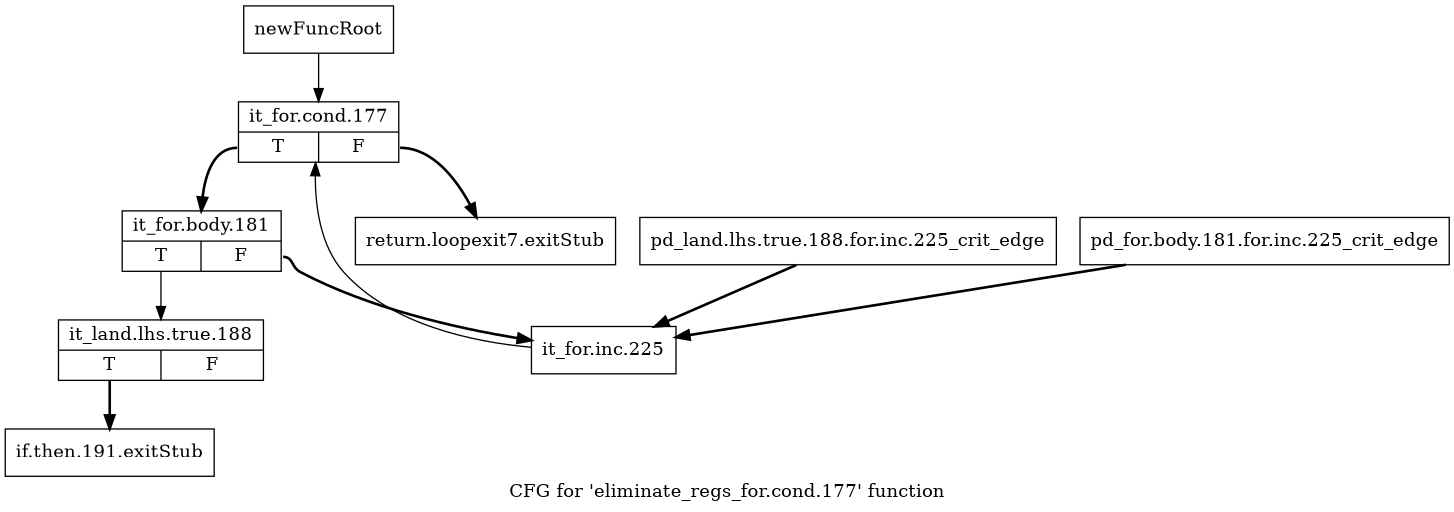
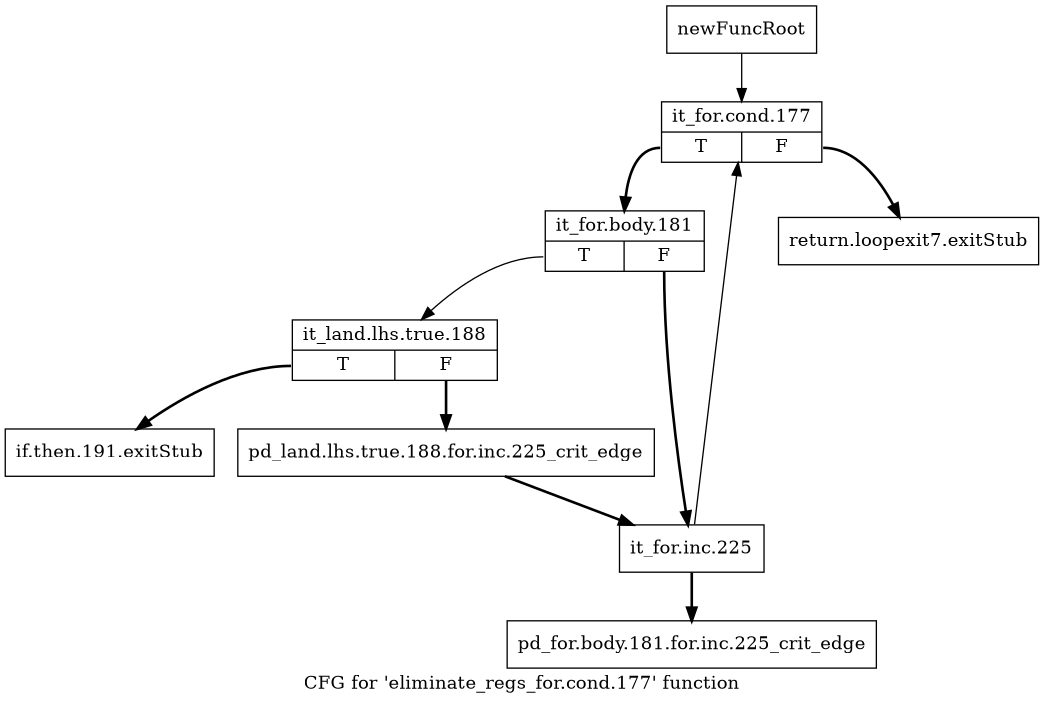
edge "pd_for.body.181.for.inc.225_crit_edge" -> "it_for.inc.225": reversed
edge "it_land.lhs.true.188" -> "pd_land.lhs.true.188.for.inc.225_crit_edge": added
